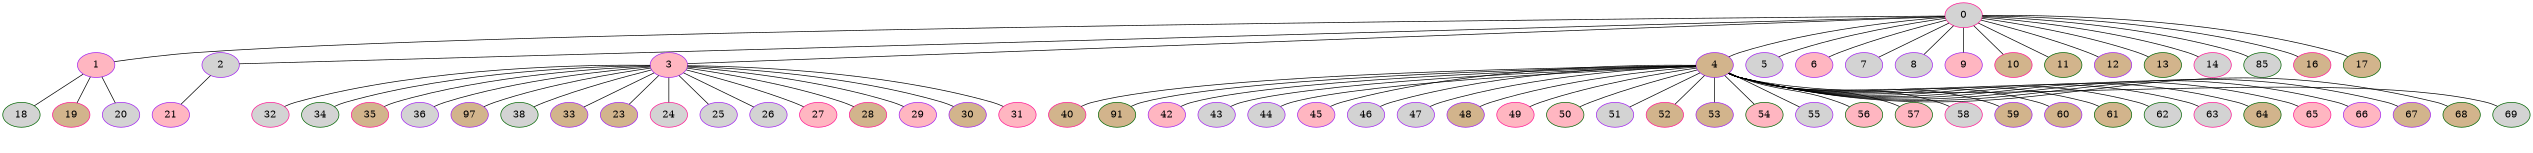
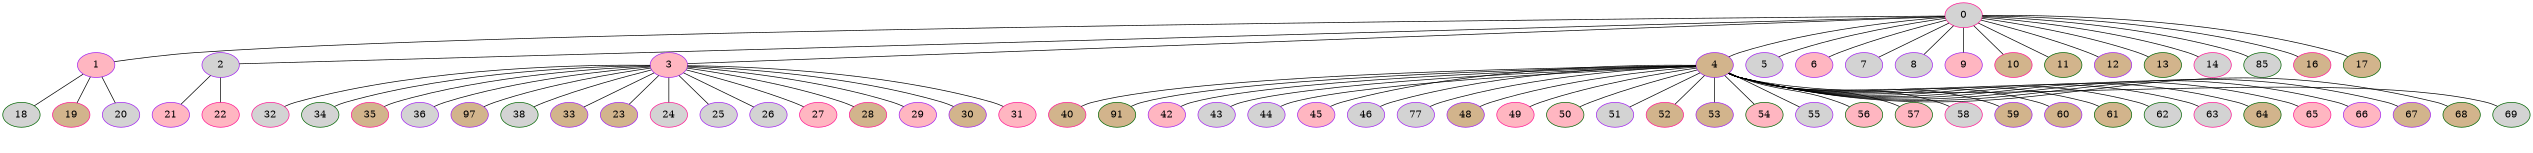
node "22": added
node "47": label "47" -> "77"
